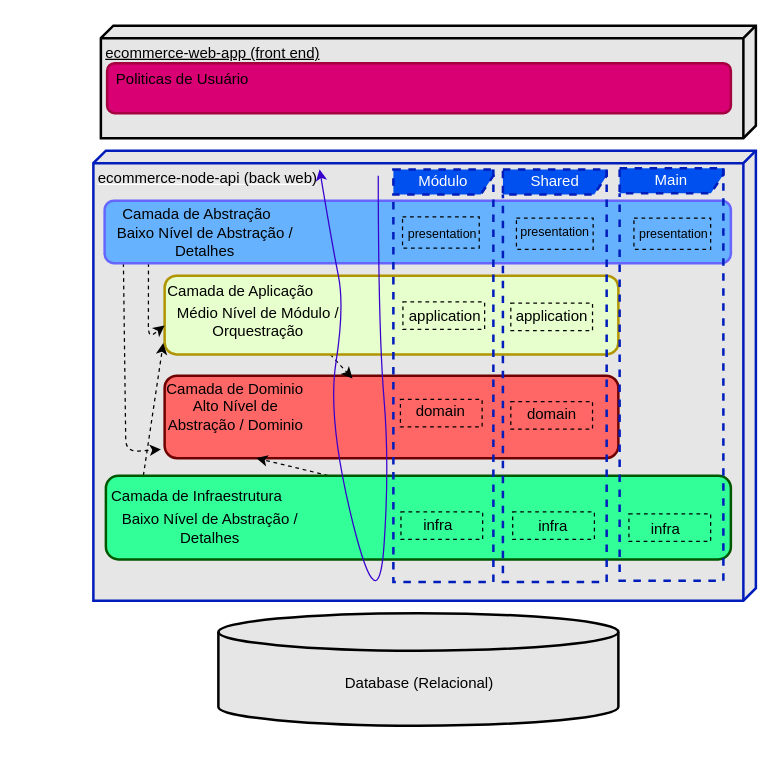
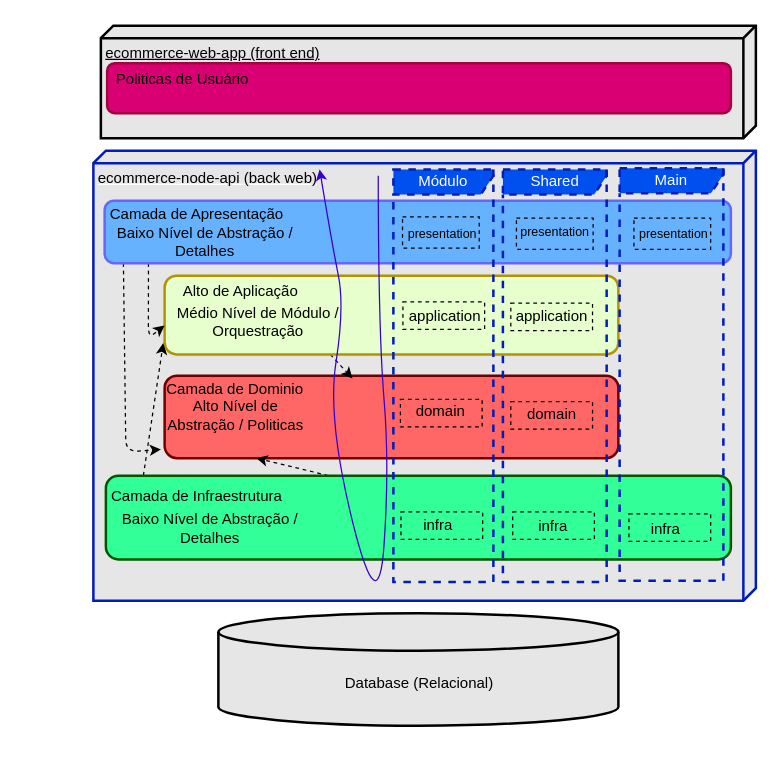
node "Camada de Abstração": label "Camada de Abstração" -> "Camada de Apresentação"
node "Camada de Aplicação": label "Camada de Aplicação" -> "Alto de Aplicação"
node "Alto Nível de Abstração / Dominio": label "Alto Nível de Abstração / Dominio" -> "Alto Nível de Abstração / Politicas"
